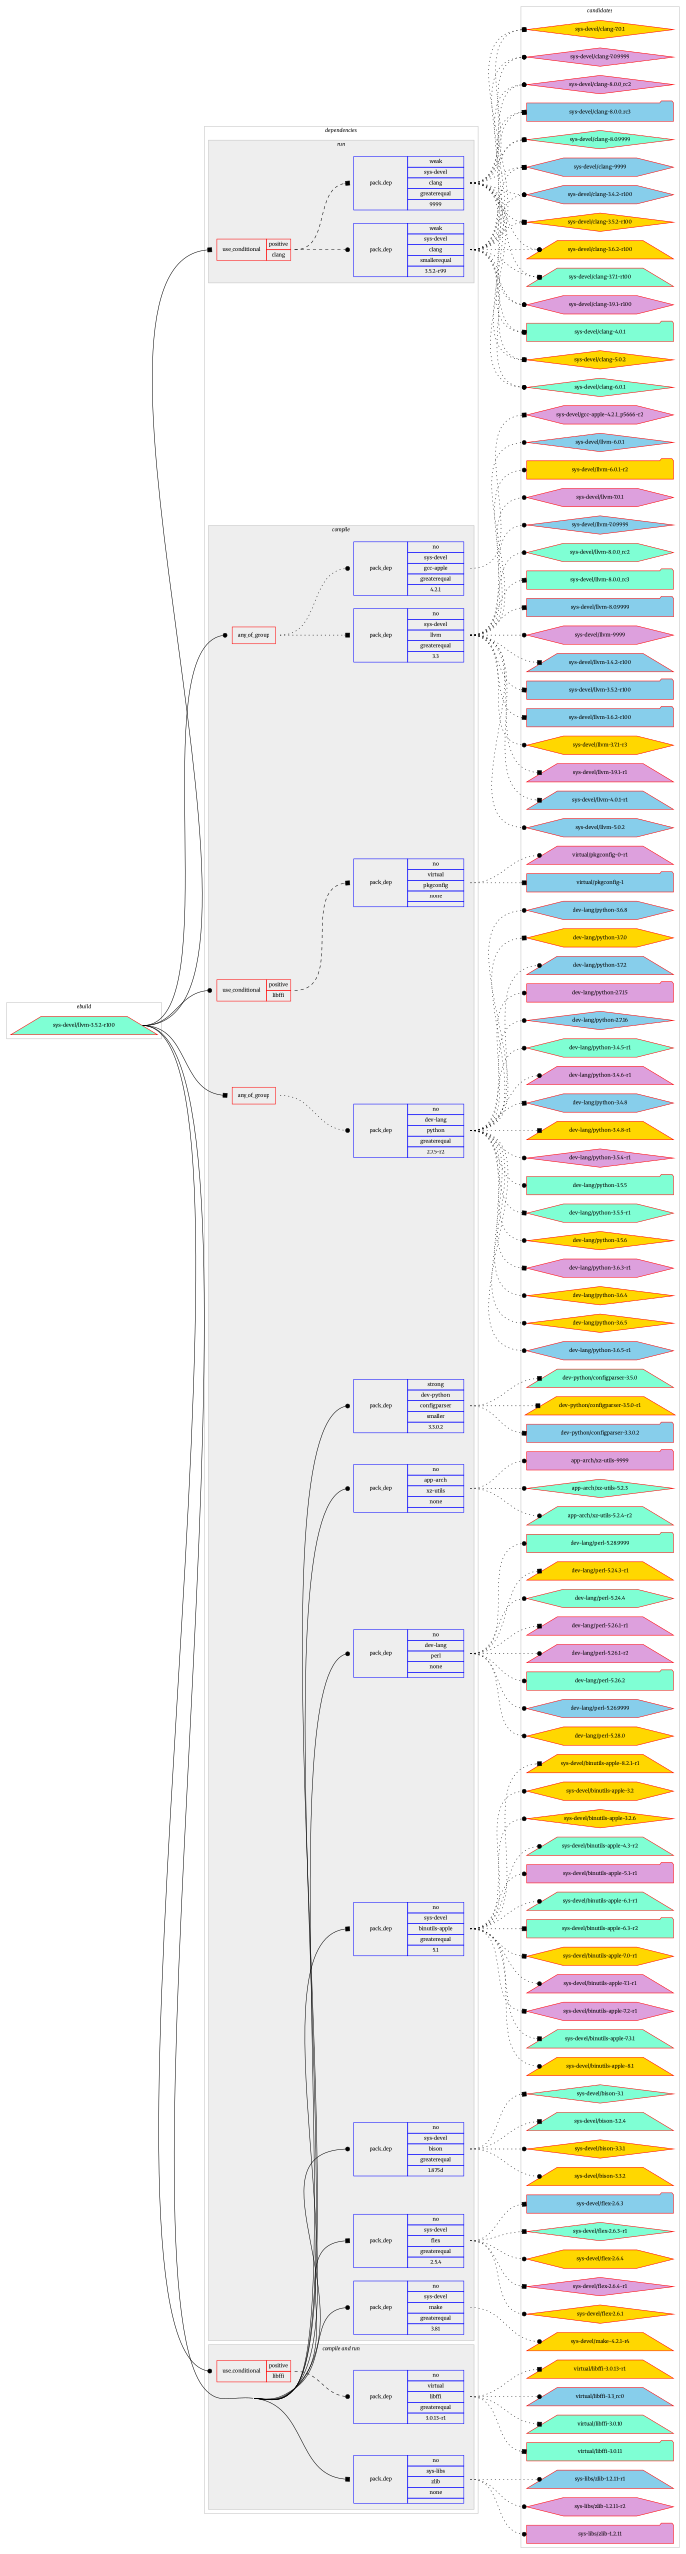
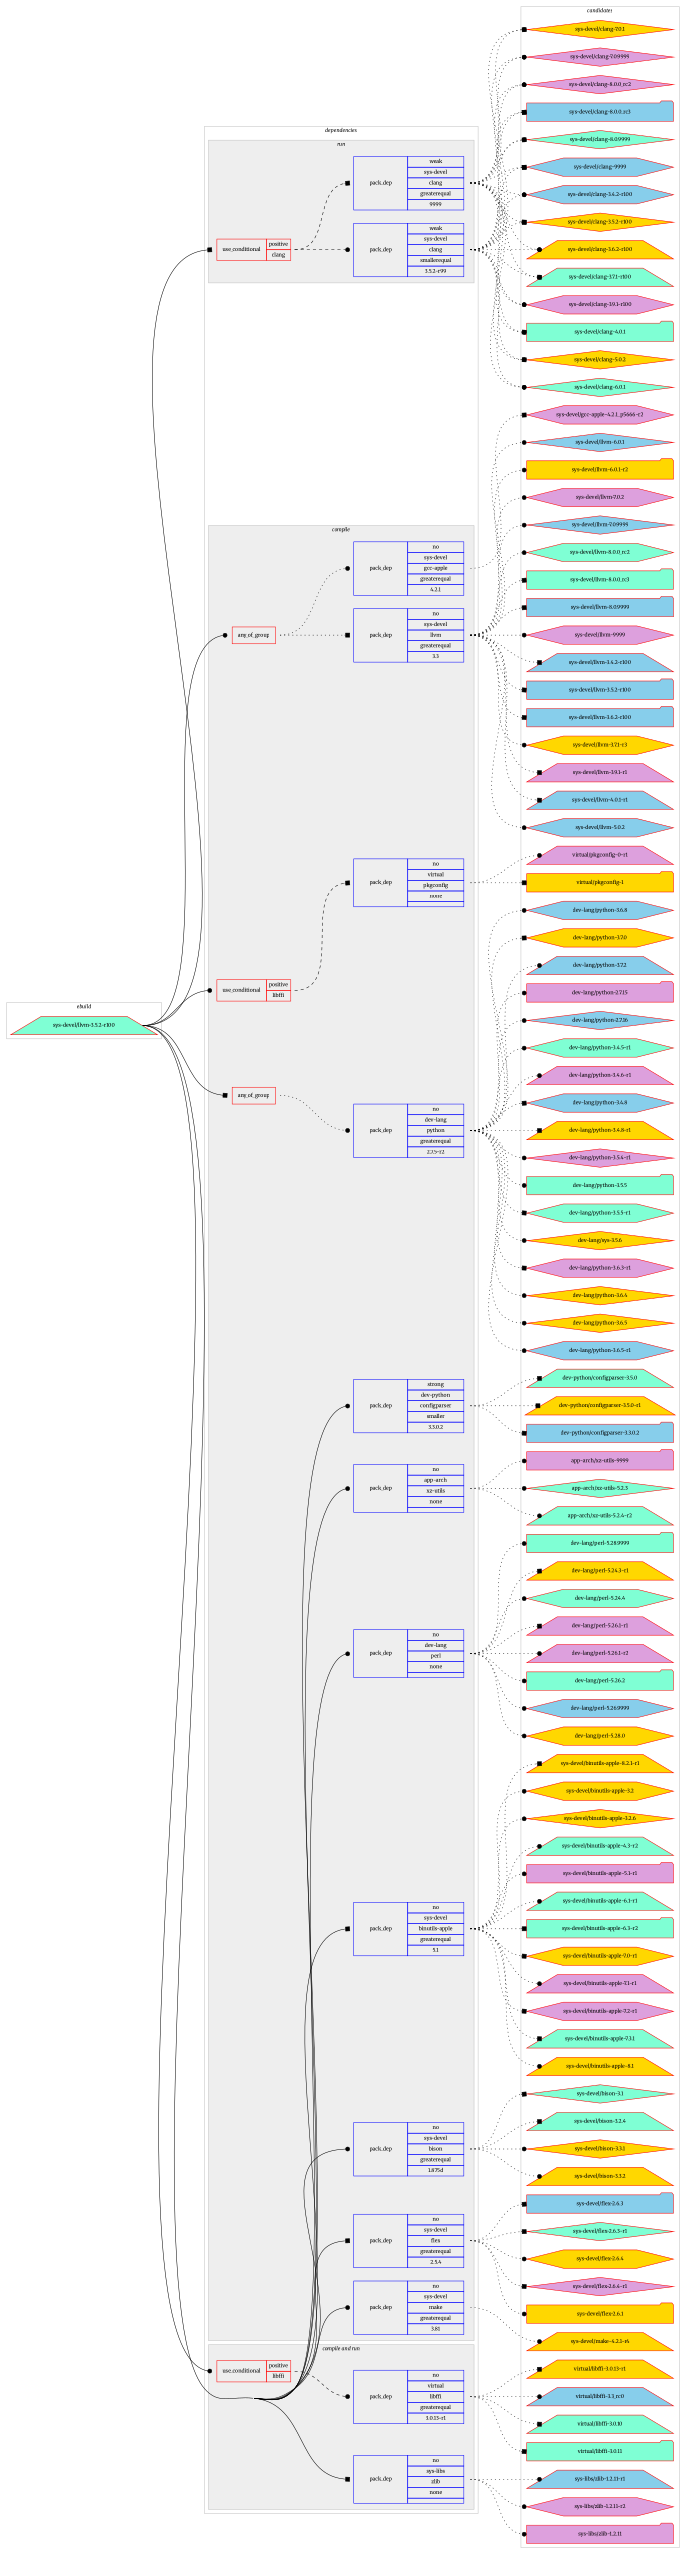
node "sys-devel/llvm-7.0.1": label "sys-devel/llvm-7.0.1" -> "sys-devel/llvm-7.0.2"
node "virtual/pkgconfig-1": fillcolor skyblue -> gold
node "dev-lang/python-3.5.6": label "dev-lang/python-3.5.6" -> "dev-lang/sys-3.5.6"
node "sys-devel/flex-2.6.1": shape diamond -> folder
